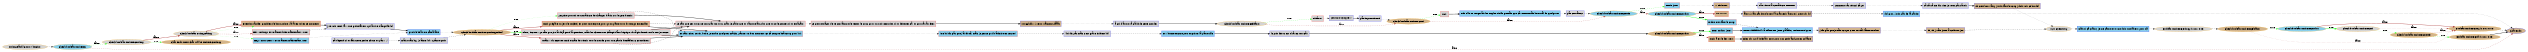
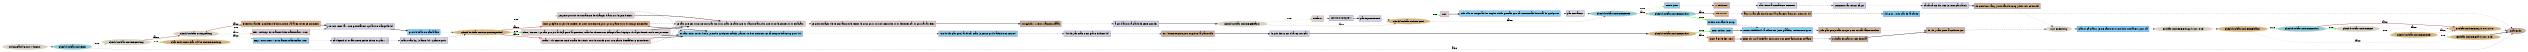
node "et... bonne excuse pour esquiver la patrouille": fillcolor skyblue -> tan
edge "Hey... mon cœur... Tu m'aimes maintenant, non?" -> "quoi de beau mo camarade": now "Hey... mon cœur... Tu m'aimes maintenant, non?" -> "ça dépend si tu fais cette petite chose ou pas... ;)"
edge "Check boolean QuincyDating" -> "Hey... mon cœur... Tu m'aimes maintenant, non?": label "true" -> "false"
node "owlman et sparrow ces deux-là": added
edge "Check boolean AmirRPG" -> "Check boolean AmirRPGQuincy": label "false" -> "true"
